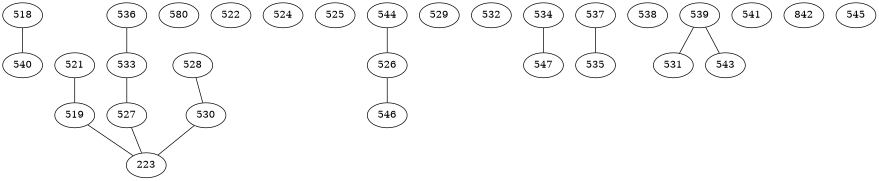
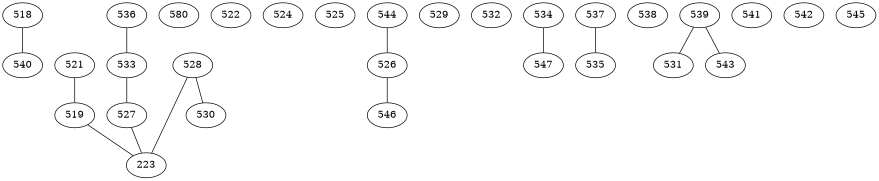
node "842": label "842" -> "542"
edge "530" -- "223": now "528" -- "223"
